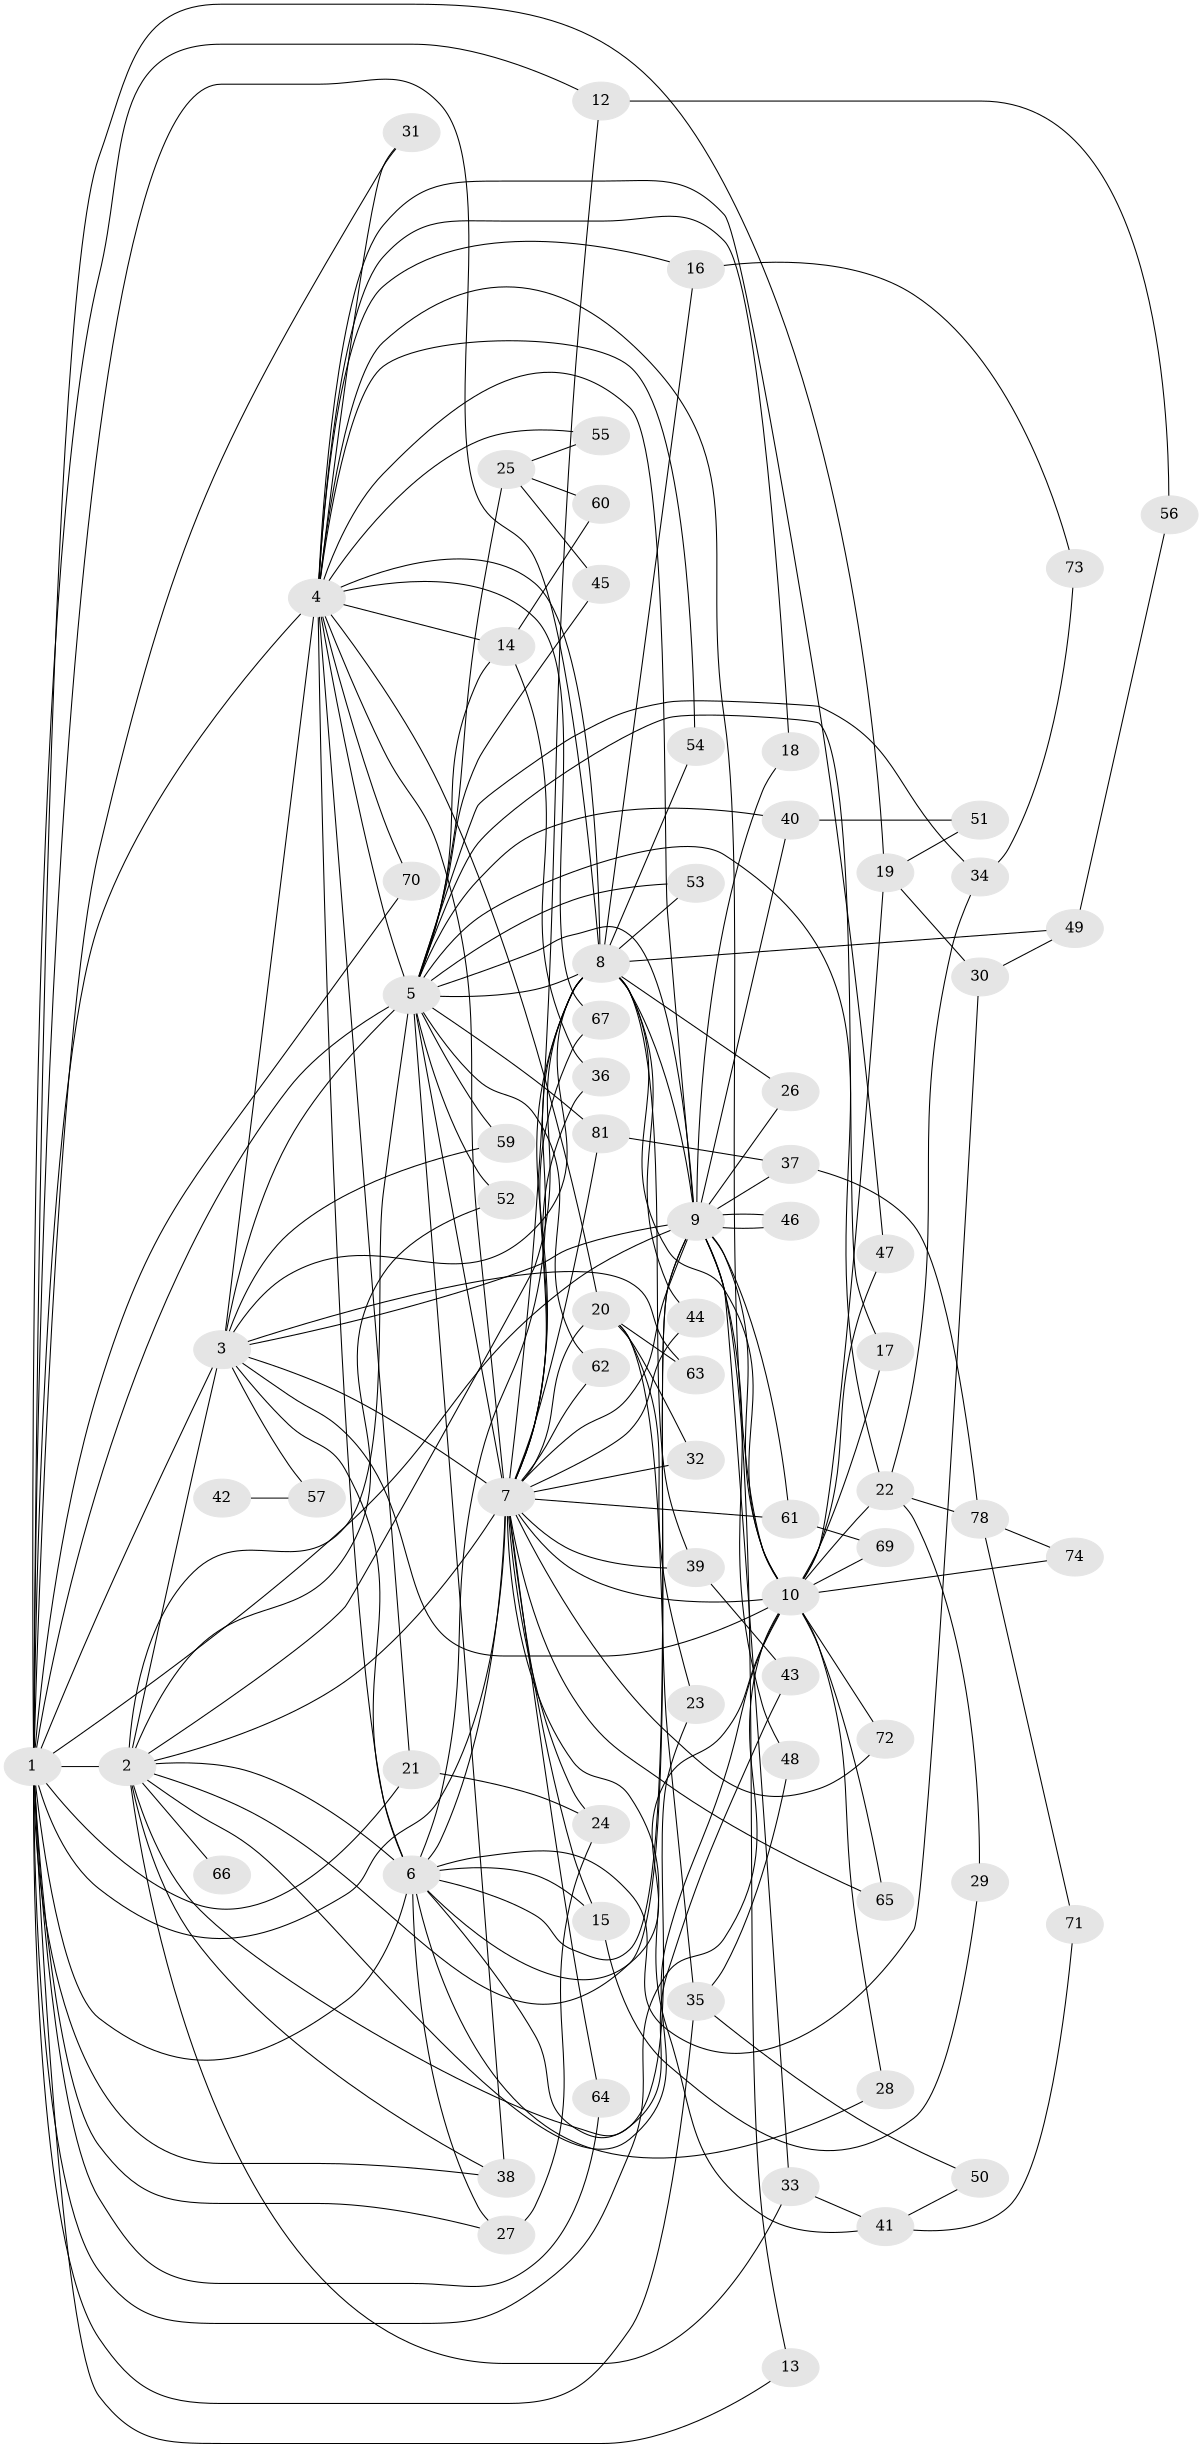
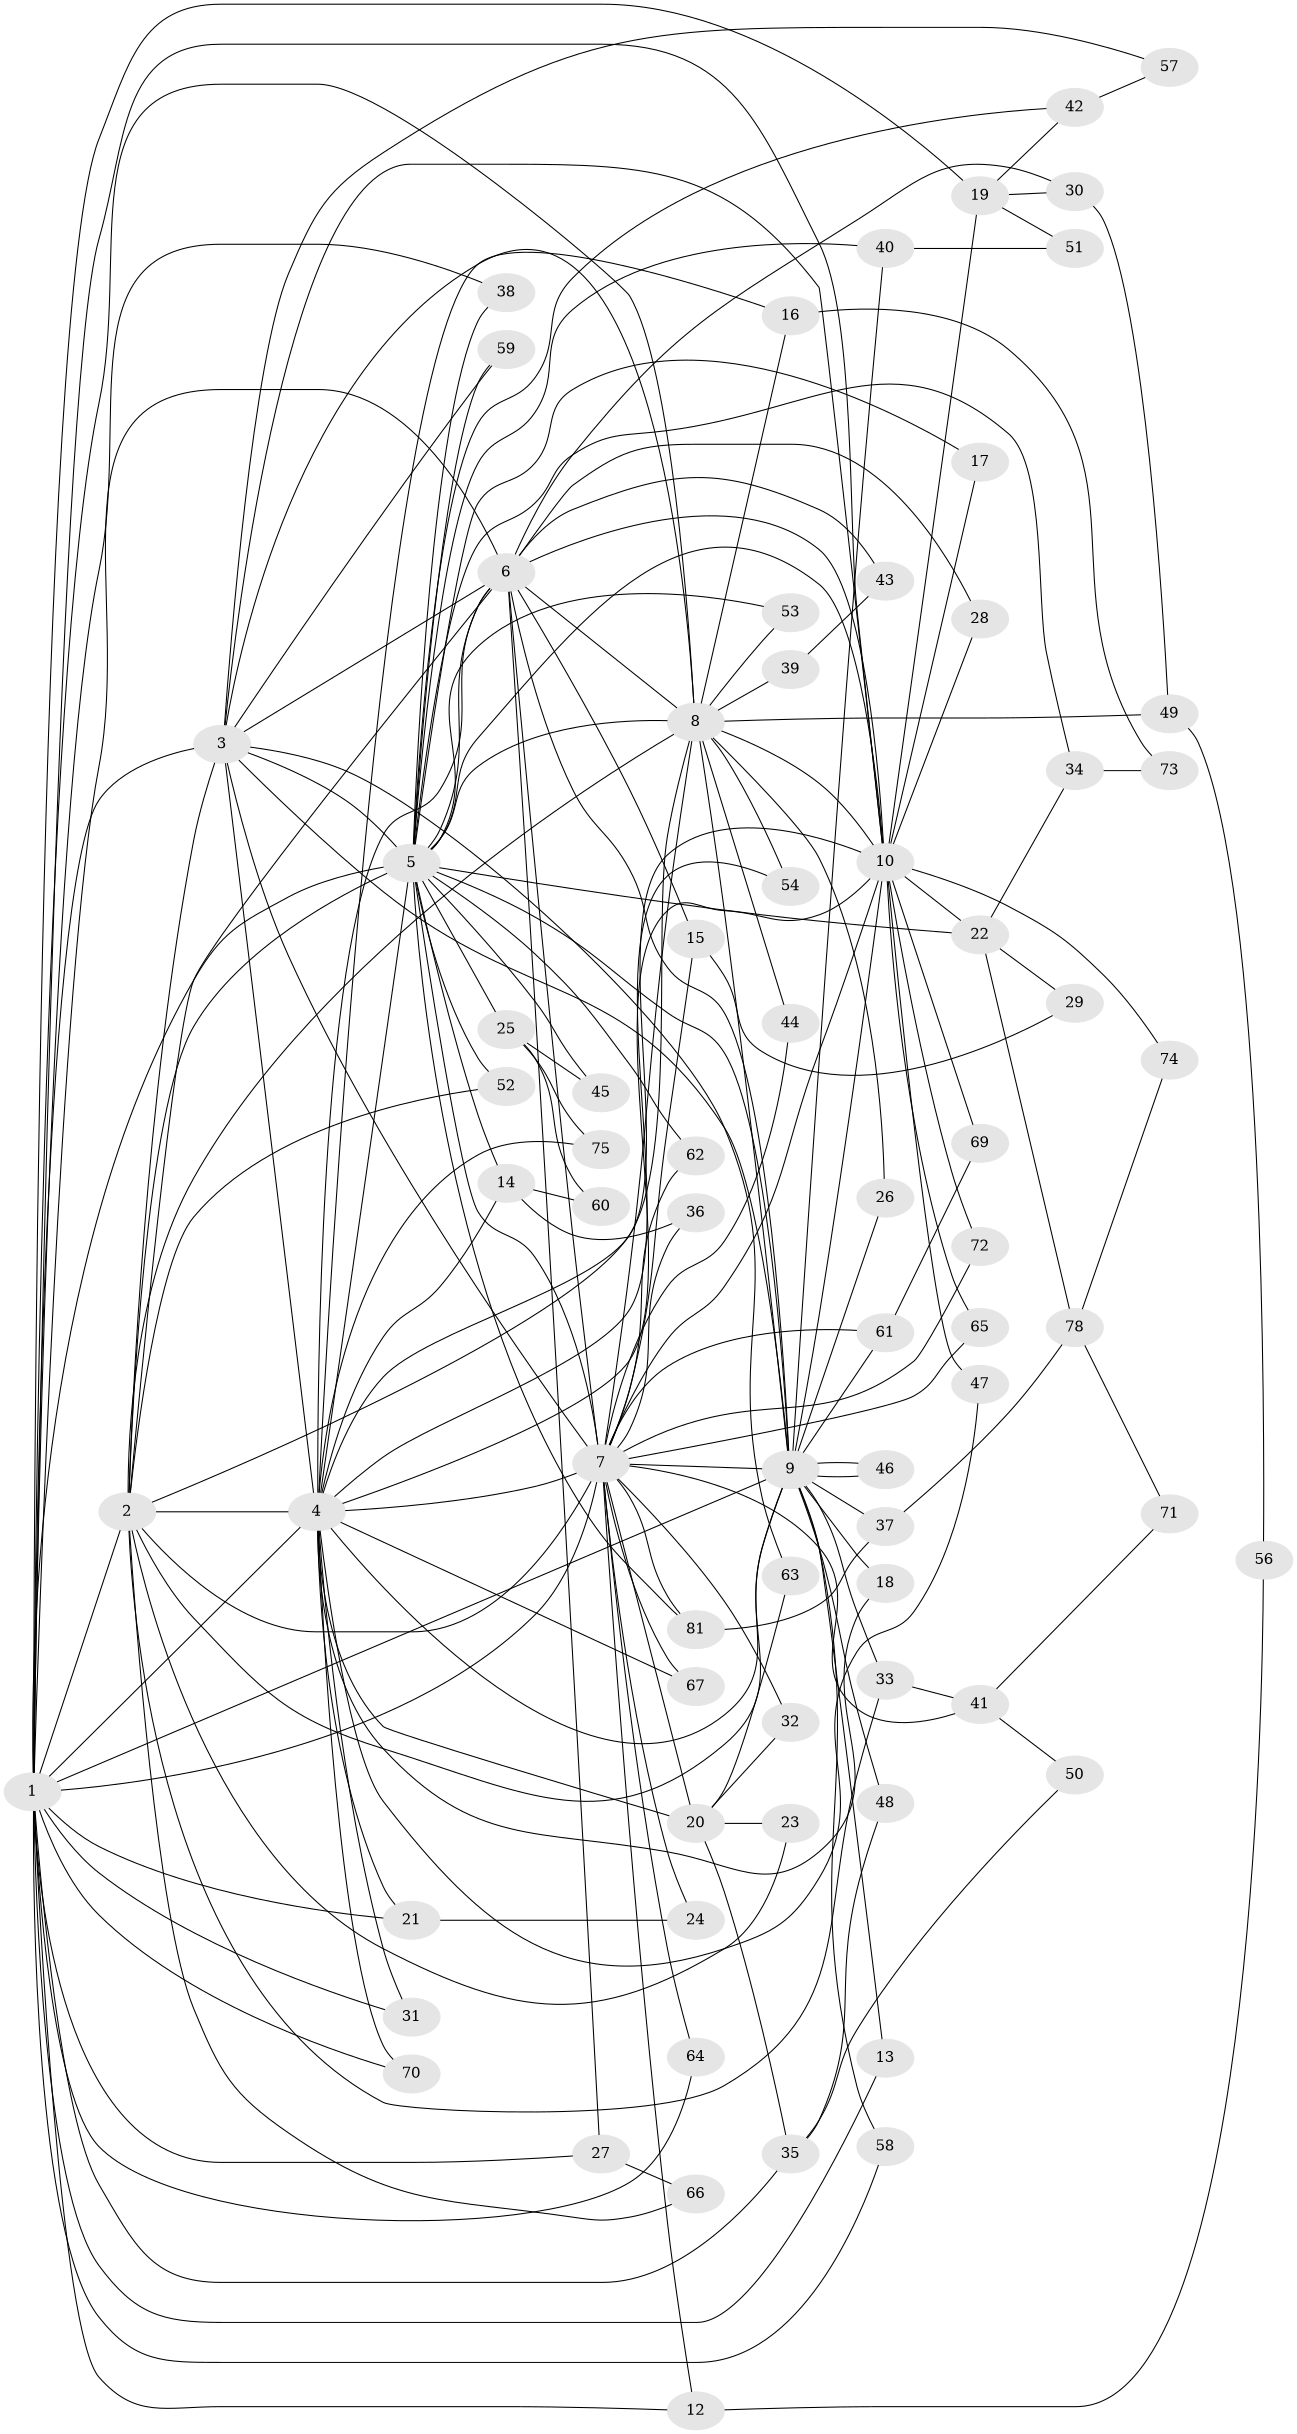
edge "42" -- "19": added
edge "42" -- "5": added
node "55": label "55" -> "75"
edge "10" -- "5": added
edge "6" -- "5": added
edge "7" -- "39": removed
edge "2" -- "38": now "2" -- "4"
edge "24" -- "27": now "66" -- "27"
node "58": added
